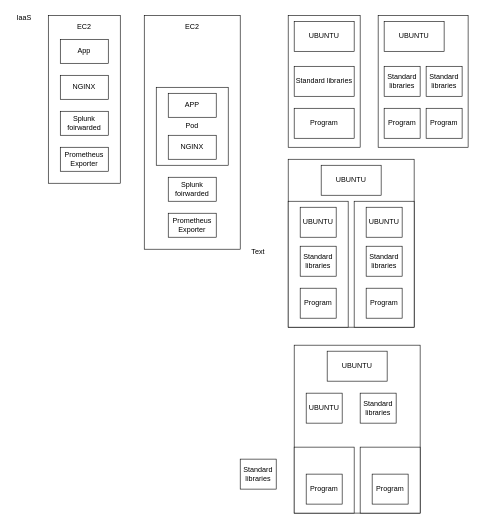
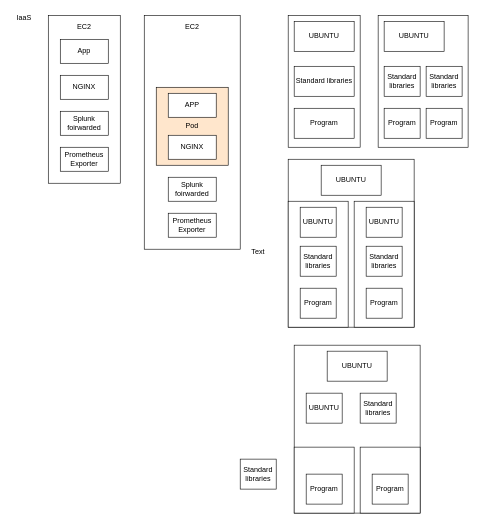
node "Pod": fillcolor #ffffff -> #ffe6cc
